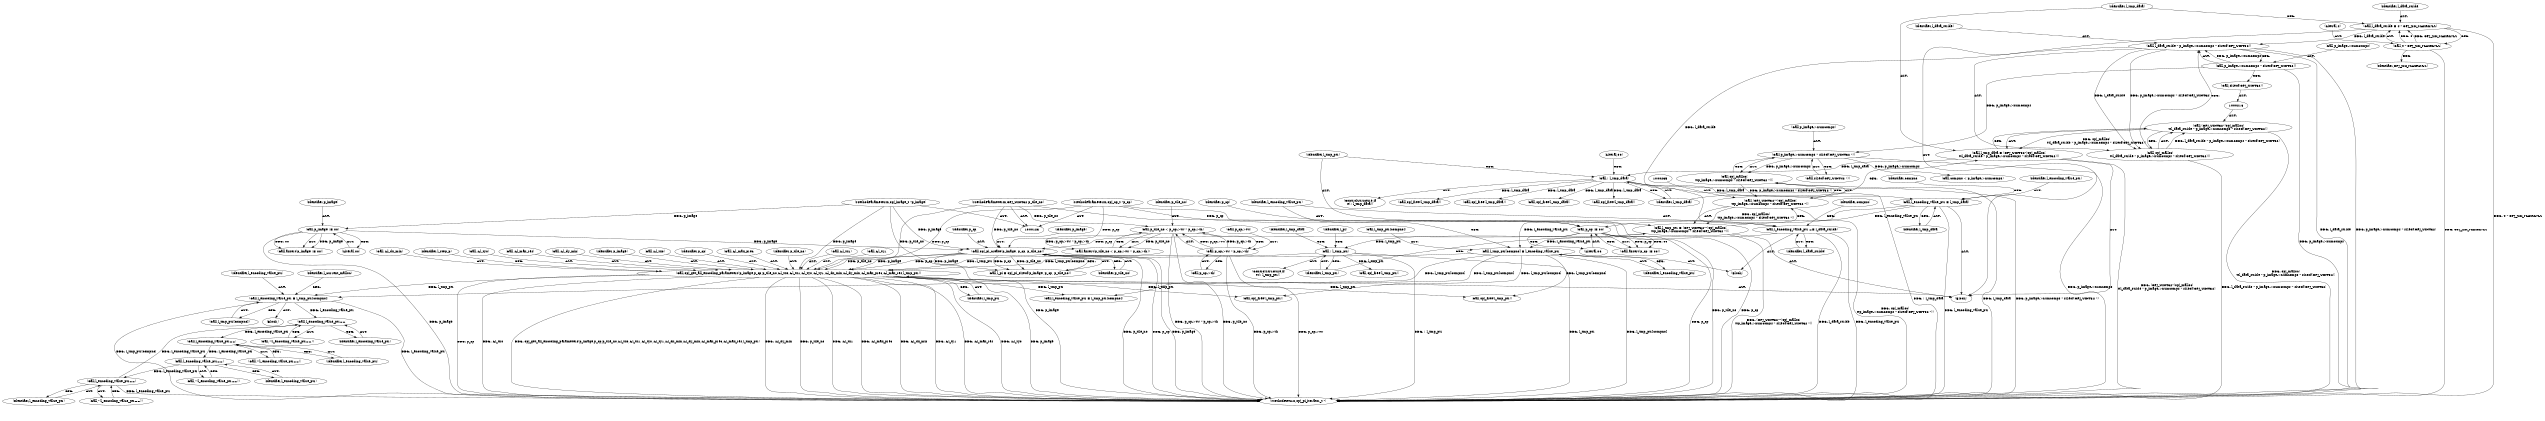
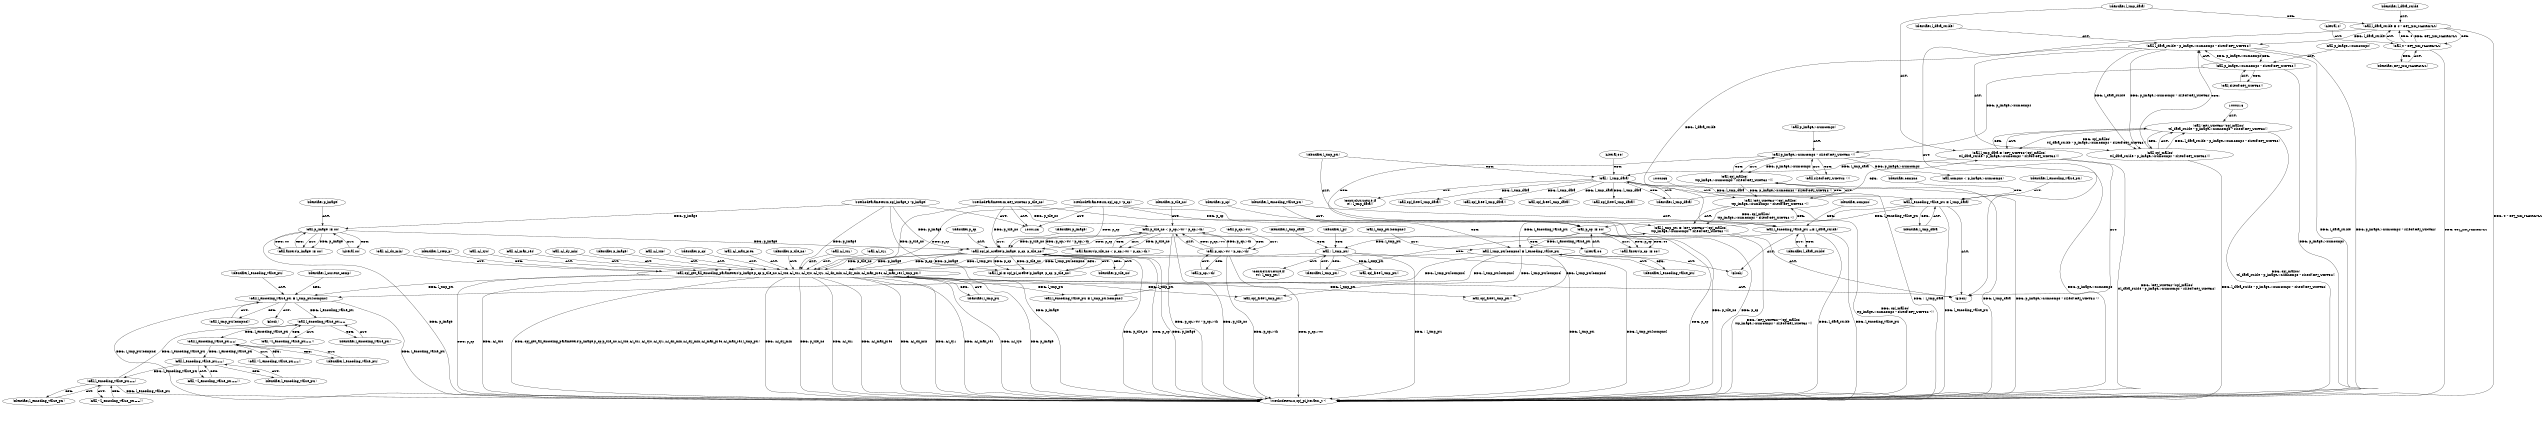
edge "(Identifier,OPJ_J2K_MAXRLVLS)" -> "(Call,4 * OPJ_J2K_MAXRLVLS)": added, label "AST:"
edge "(Call,sizeof(OPJ_UINT32))" -> "1000216": now "(Call,sizeof(OPJ_UINT32))" -> "(Call,p_image->numcomps * sizeof(OPJ_UINT32))"
edge "(Call,p_tile_no < p_cp->tw * p_cp->th)" -> "(Call,opj_pi_create(p_image, p_cp, p_tile_no))": added, label "DDG: p_tile_no"
edge "(Call,assert(p_image != 00))" -> "(Call,p_image != 00)": added, label "CFG:"
edge "(Call,assert(p_cp != 00))" -> "(Call,p_cp != 00)": now "(Call,p_image->numcomps * sizeof(OPJ_UINT32 *))" -> "(Call,p_cp != 00)"
node "(Identifier,l_current_malloc)": label "(Identifier,l_current_malloc)" -> "(Identifier,l_current_comp)"
node "(Call,l_pi = opj_pi_sizeof(p_image, p_cp, p_tile_no))": label "(Call,l_pi = opj_pi_sizeof(p_image, p_cp, p_tile_no))" -> "(Call,l_pi = opj_pi_create(p_image, p_cp, p_tile_no))"
